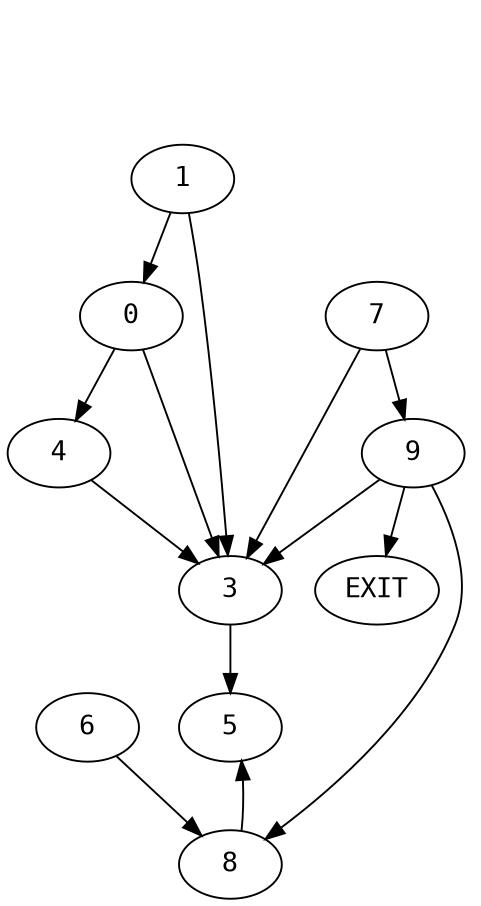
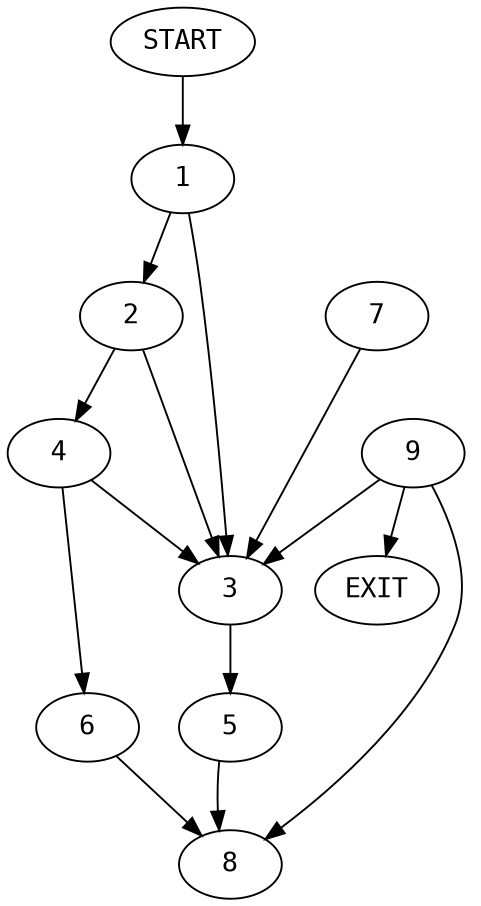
node "START": added
node "0": label "0" -> "2"
edge "7" -> "9": removed
edge "4" -> "6": added
edge "8" -> "5": reversed
